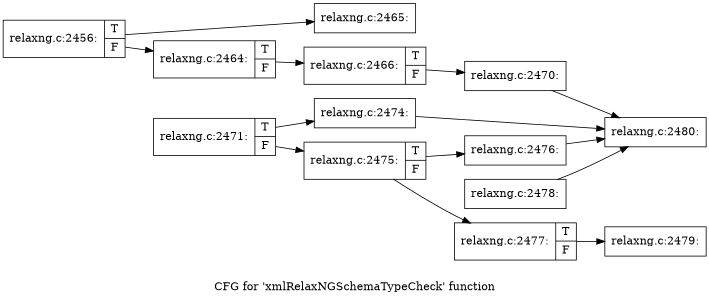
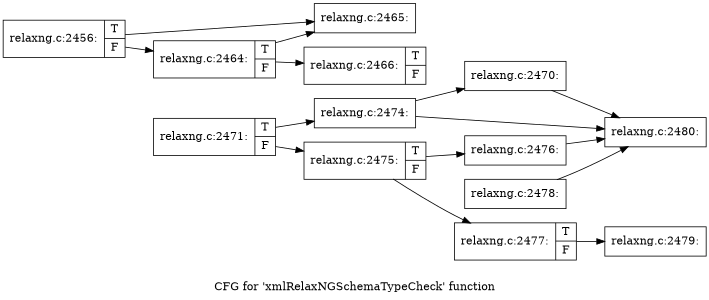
edge "relaxng.c:2464:" -> "relaxng.c:2465:": added
edge "relaxng.c:2466:" -> "relaxng.c:2470:": now "relaxng.c:2474:" -> "relaxng.c:2470:"
